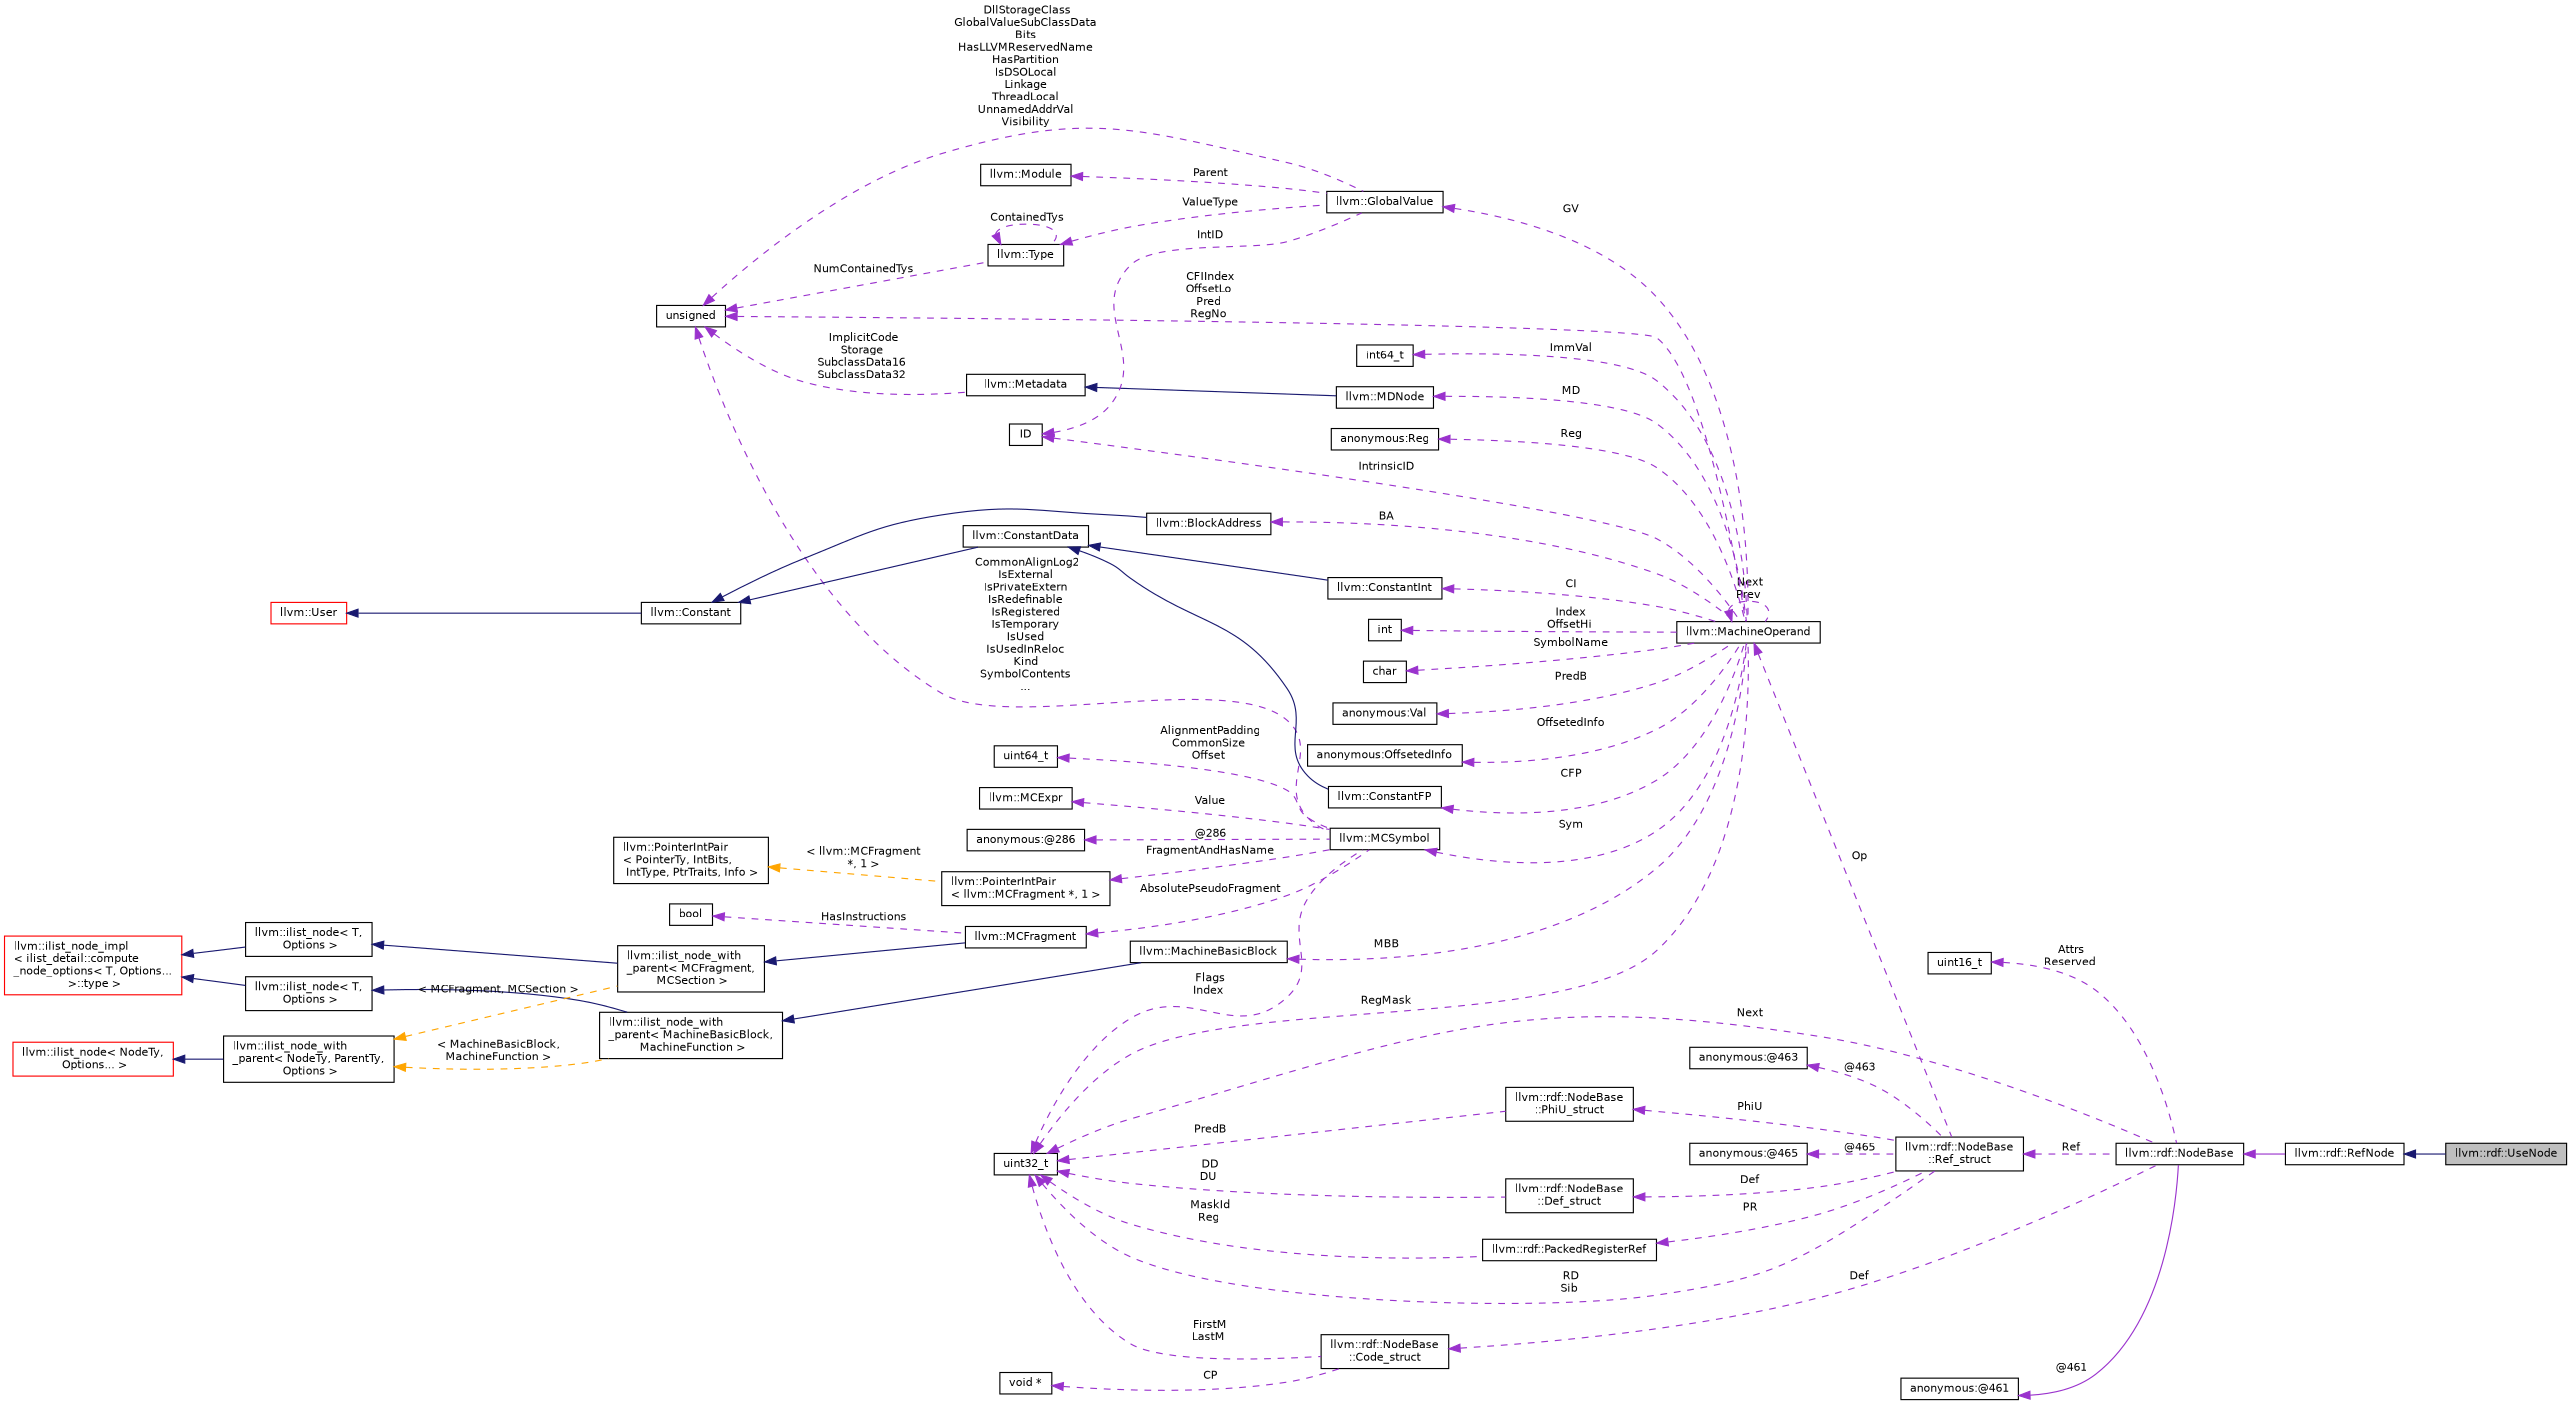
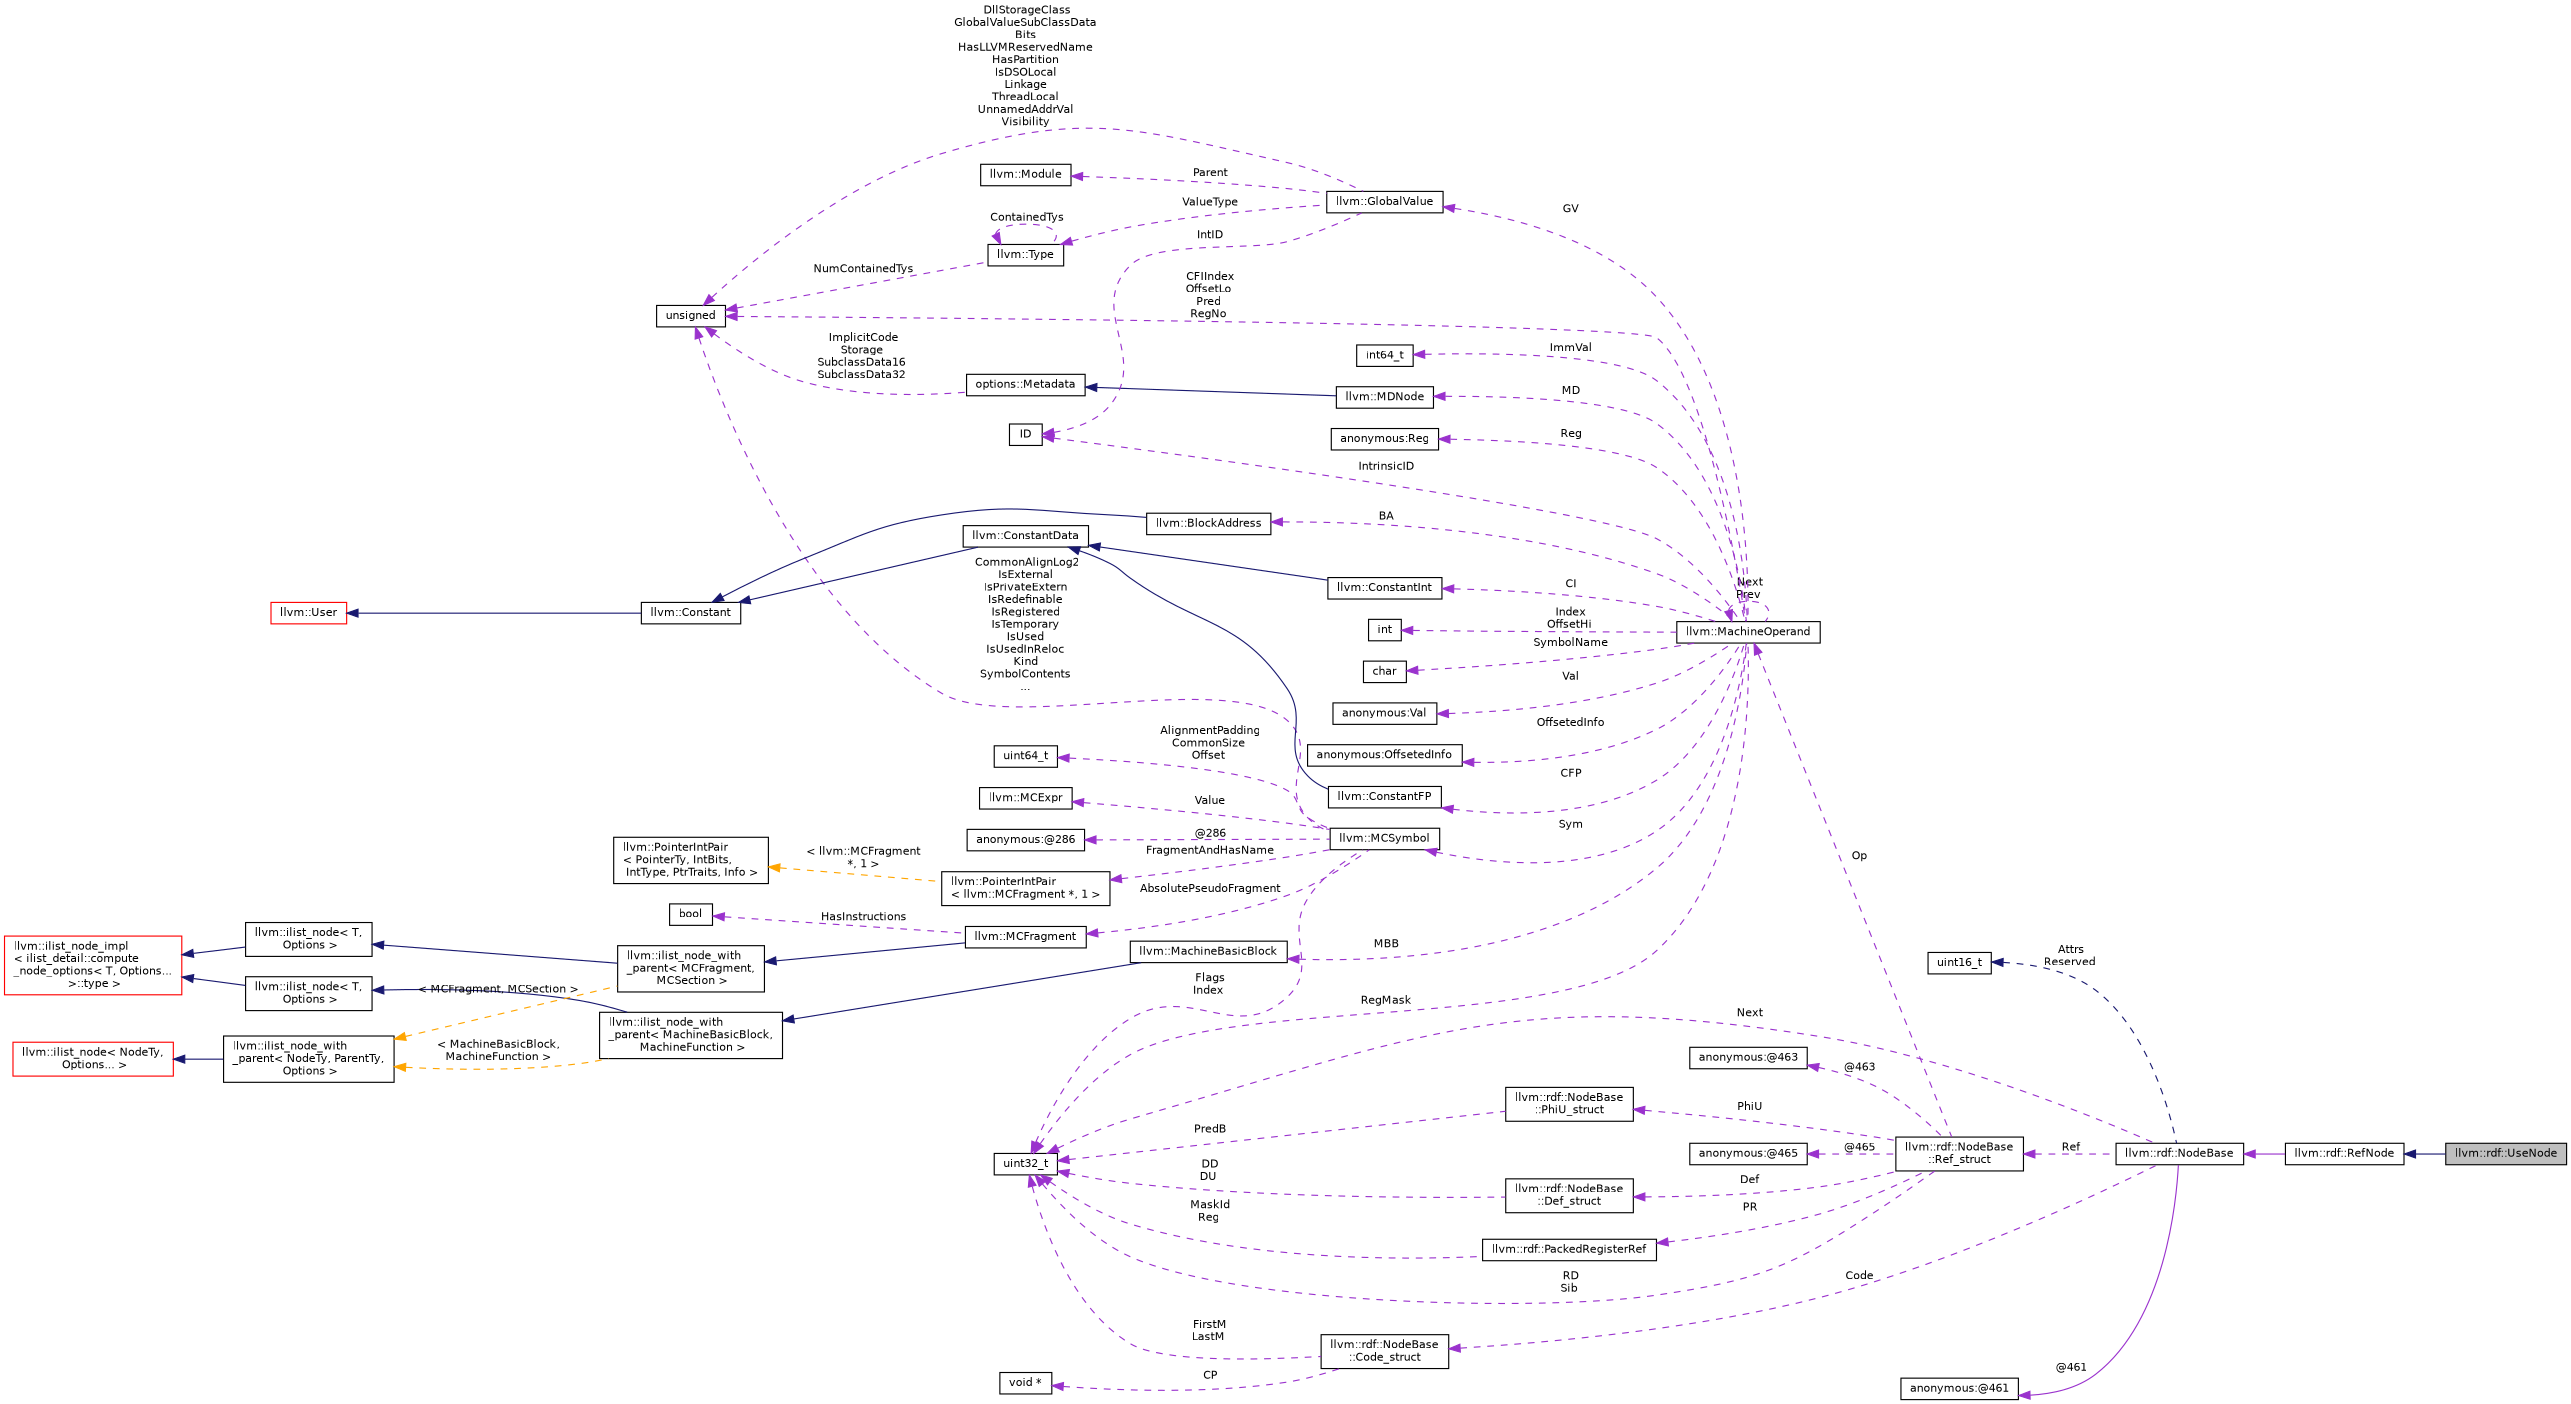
node "llvm::Metadata": label "llvm::Metadata" -> "options::Metadata"
edge "llvm::MachineOperand" -> "anonymous:Val": label " PredB" -> " Val"
edge "llvm::rdf::NodeBase" -> "uint16_t": color darkorchid3 -> midnightblue
edge "llvm::rdf::NodeBase" -> "llvm::rdf::NodeBase ::Code_struct": label " Def" -> " Code"
